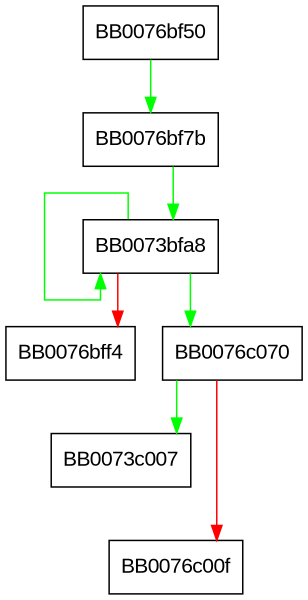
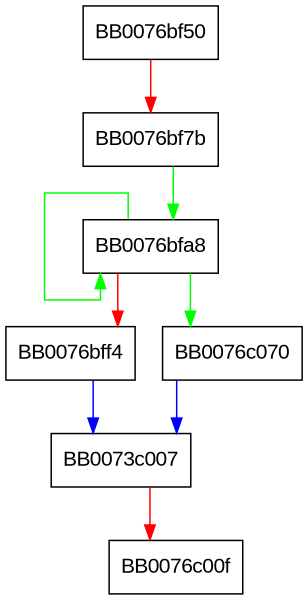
edge "BB0076bf50" -> "BB0076bf7b": color green -> red
node "BB0073bfa8": label "BB0073bfa8" -> "BB0076bfa8"
edge "BB0076bff4" -> "BB0073c007": added
edge "BB0076c070" -> "BB0073c007": color green -> blue
edge "BB0076c070" -> "BB0076c00f": now "BB0073c007" -> "BB0076c00f"
